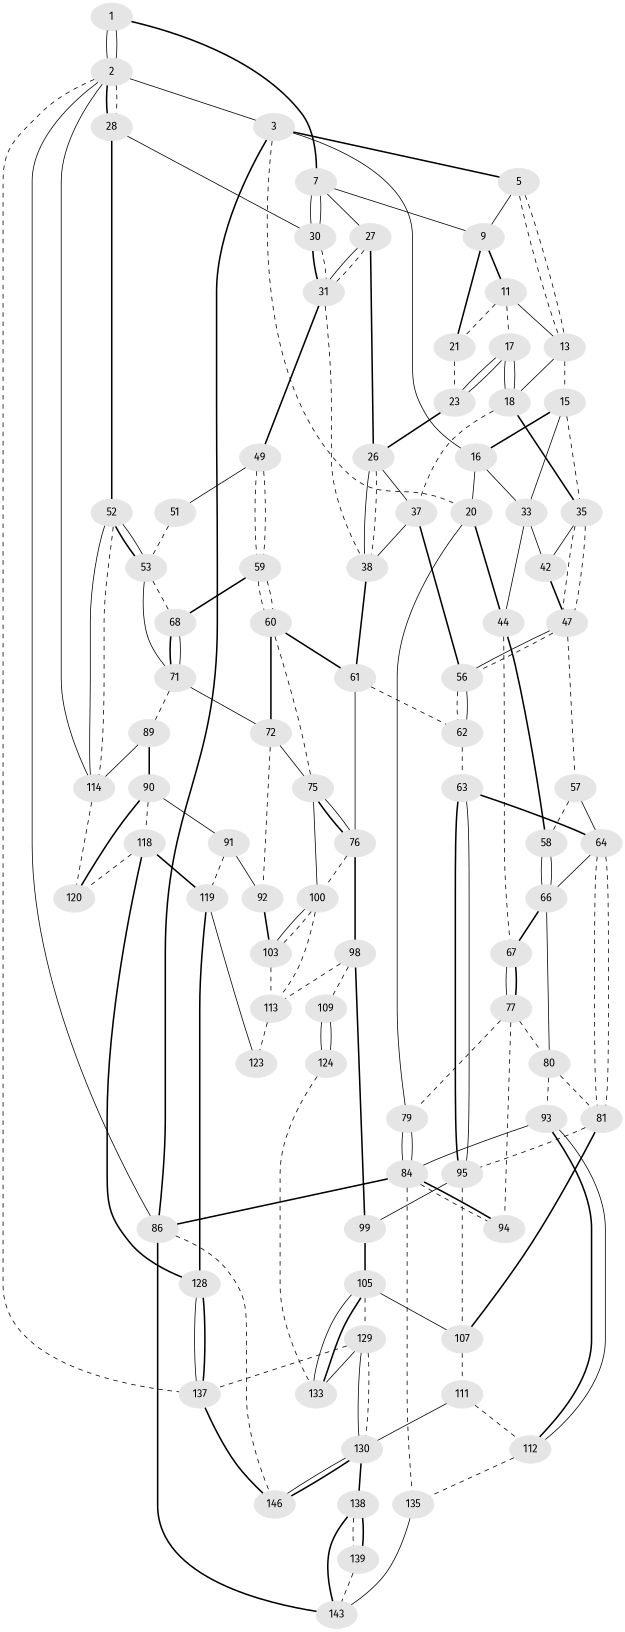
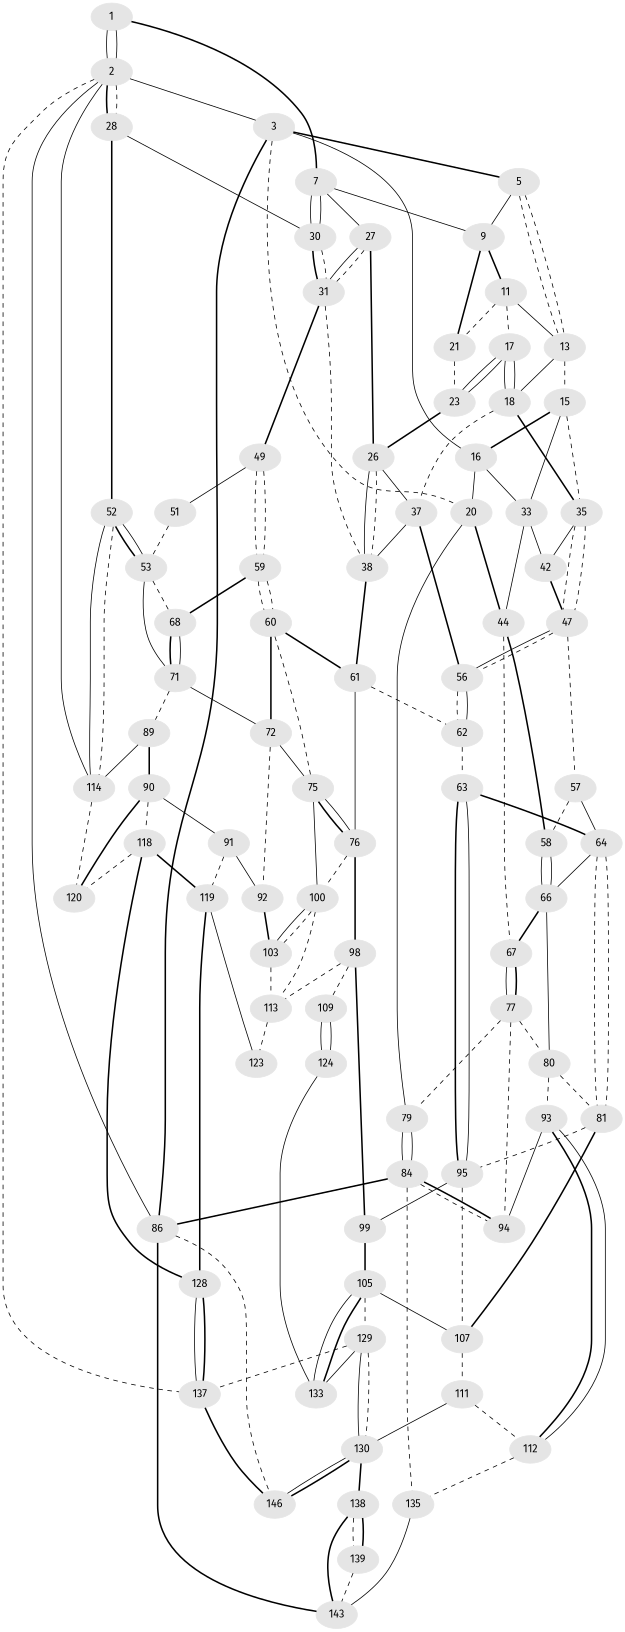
edge "93" -- "84": now "93" -- "94"
edge "124" -- "133": style dashed -> solid
